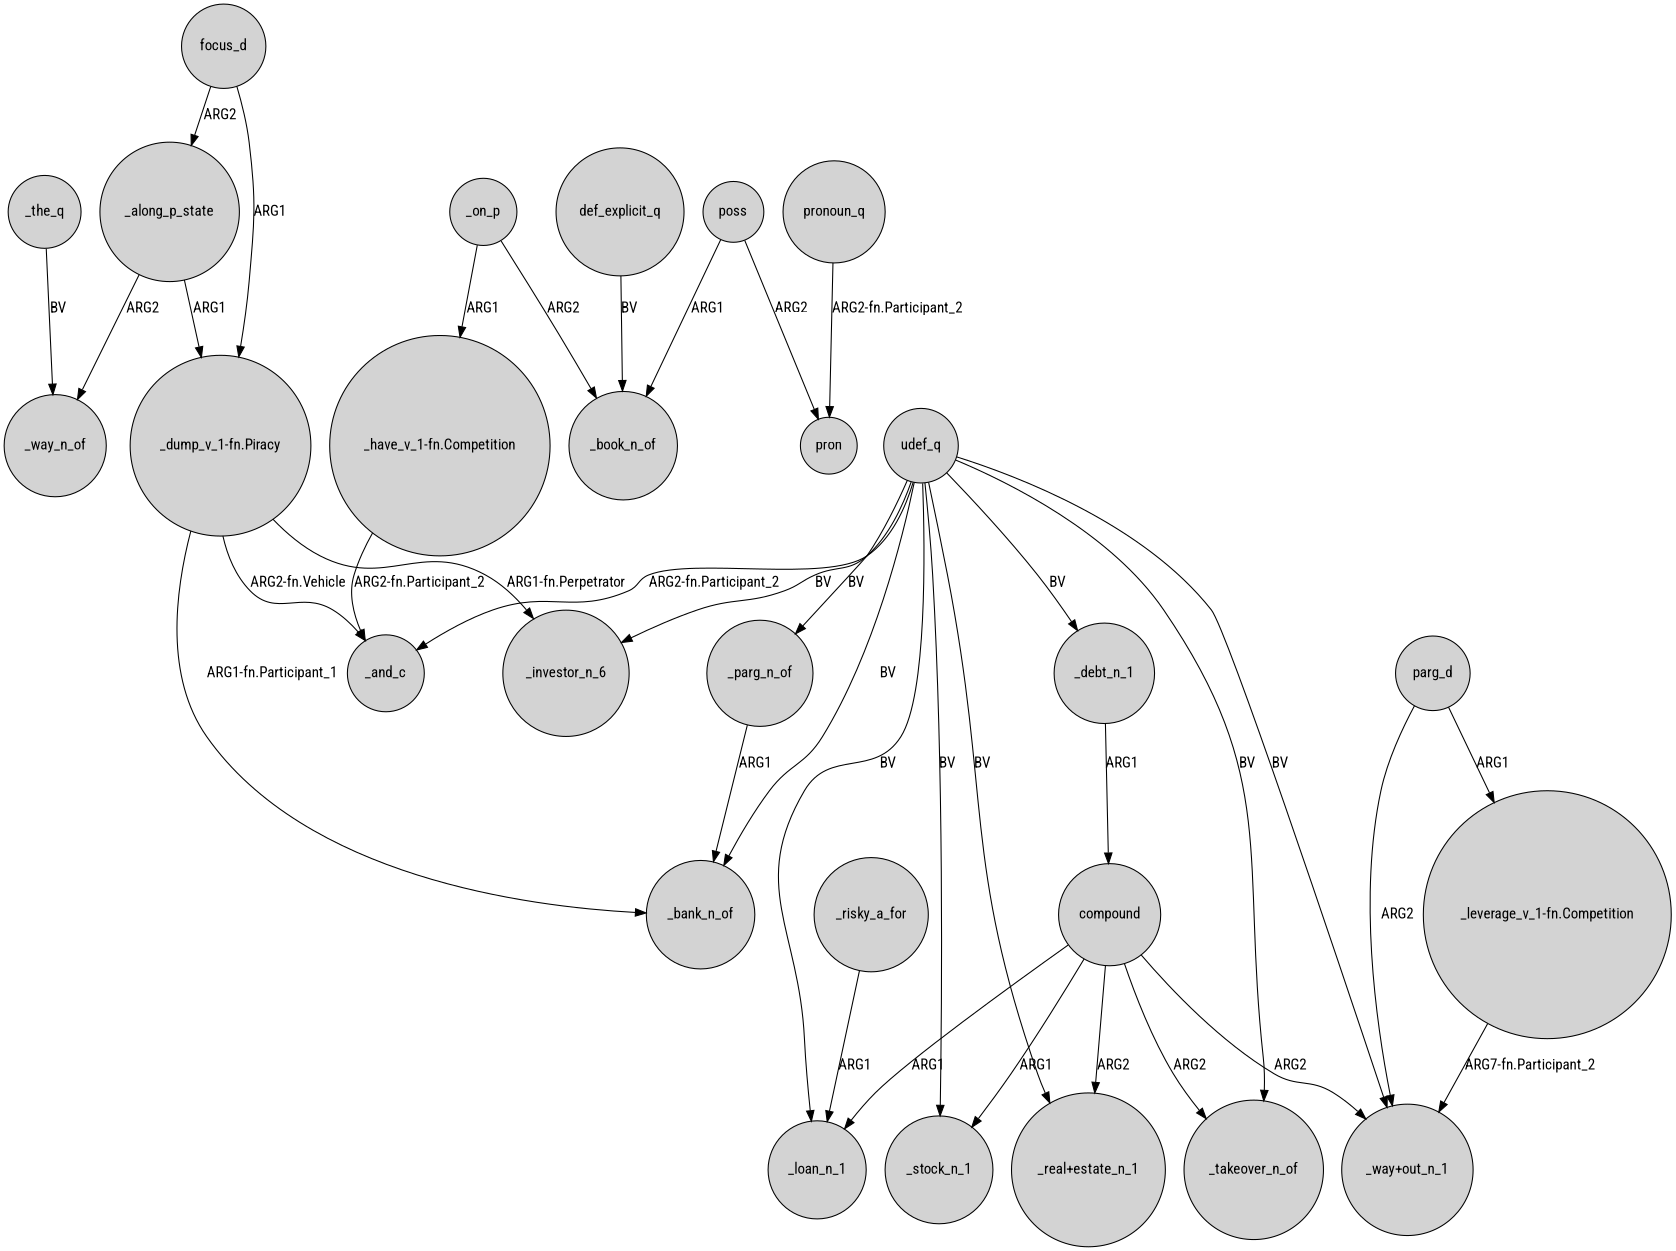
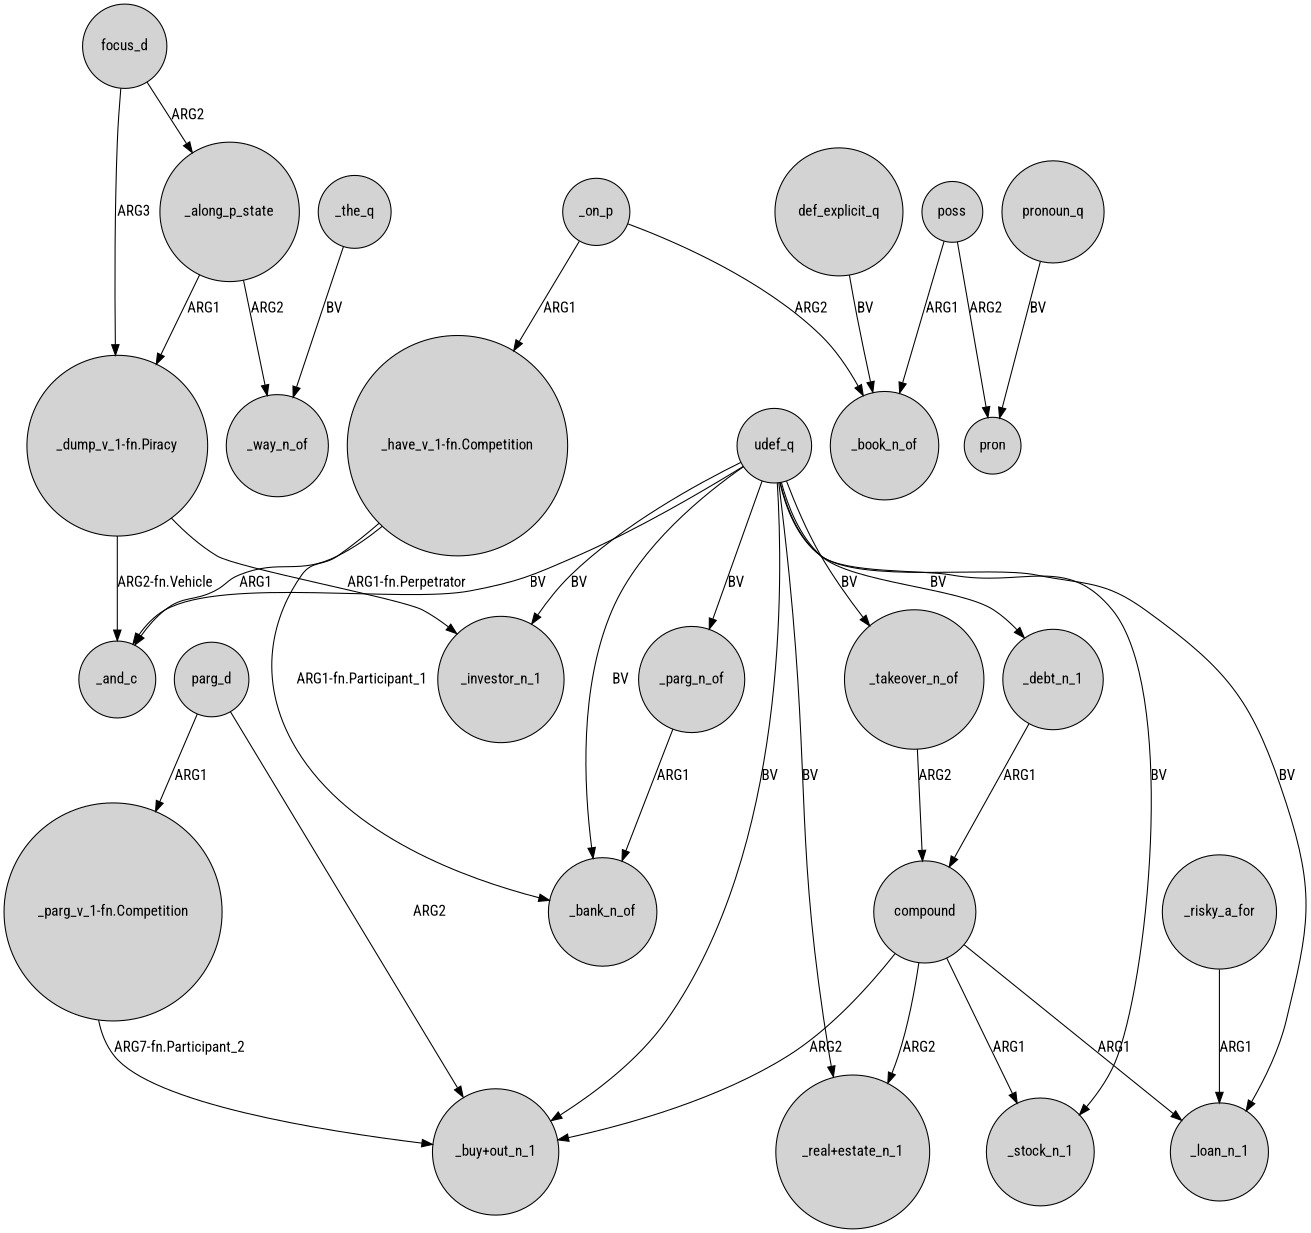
edge "focus_d" -> "_dump_v_1-fn.Piracy": label "ARG1" -> "ARG3"
edge "pronoun_q" -> "pron": label "ARG2-fn.Participant_2" -> "BV"
edge "_have_v_1-fn.Competition" -> "_and_c": label "ARG2-fn.Participant_2" -> "ARG1"
edge "udef_q" -> "_and_c": label "ARG2-fn.Participant_2" -> "BV"
node "_investor_n_6": label "_investor_n_6" -> "_investor_n_1"
edge "_dump_v_1-fn.Piracy" -> "_bank_n_of": now "_have_v_1-fn.Competition" -> "_bank_n_of"
node "_leverage_v_1-fn.Competition": label "_leverage_v_1-fn.Competition" -> "_parg_v_1-fn.Competition"
edge "compound" -> "_takeover_n_of": reversed
node "_way+out_n_1": label "_way+out_n_1" -> "_buy+out_n_1"
